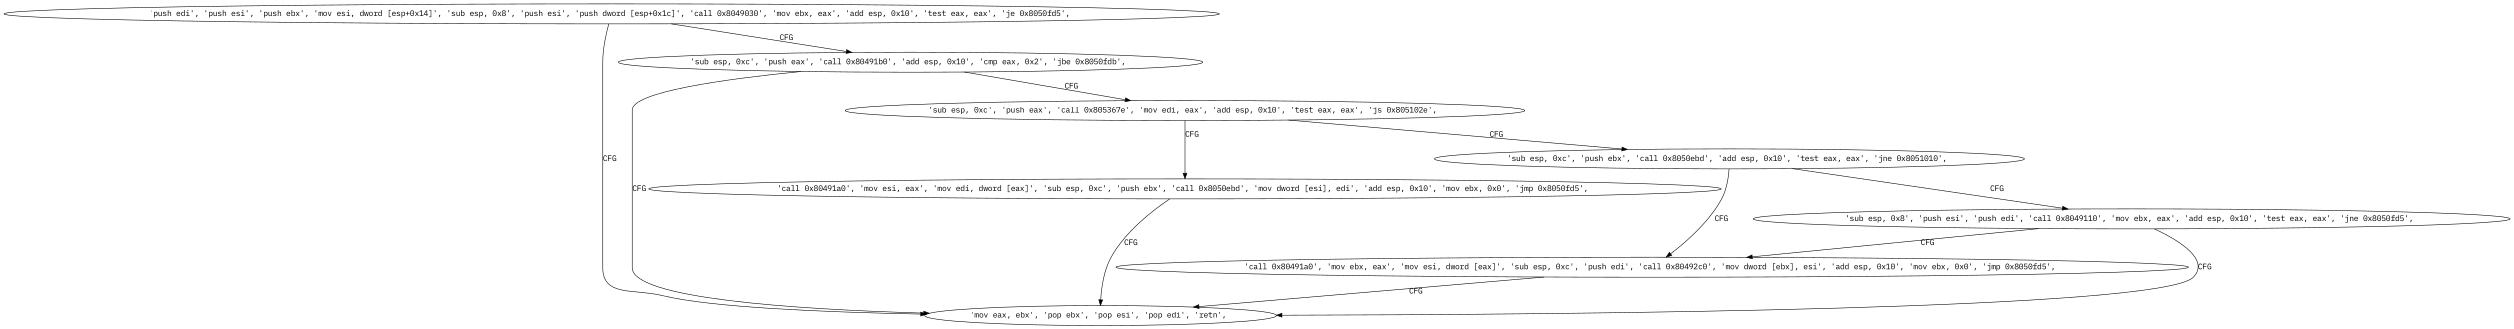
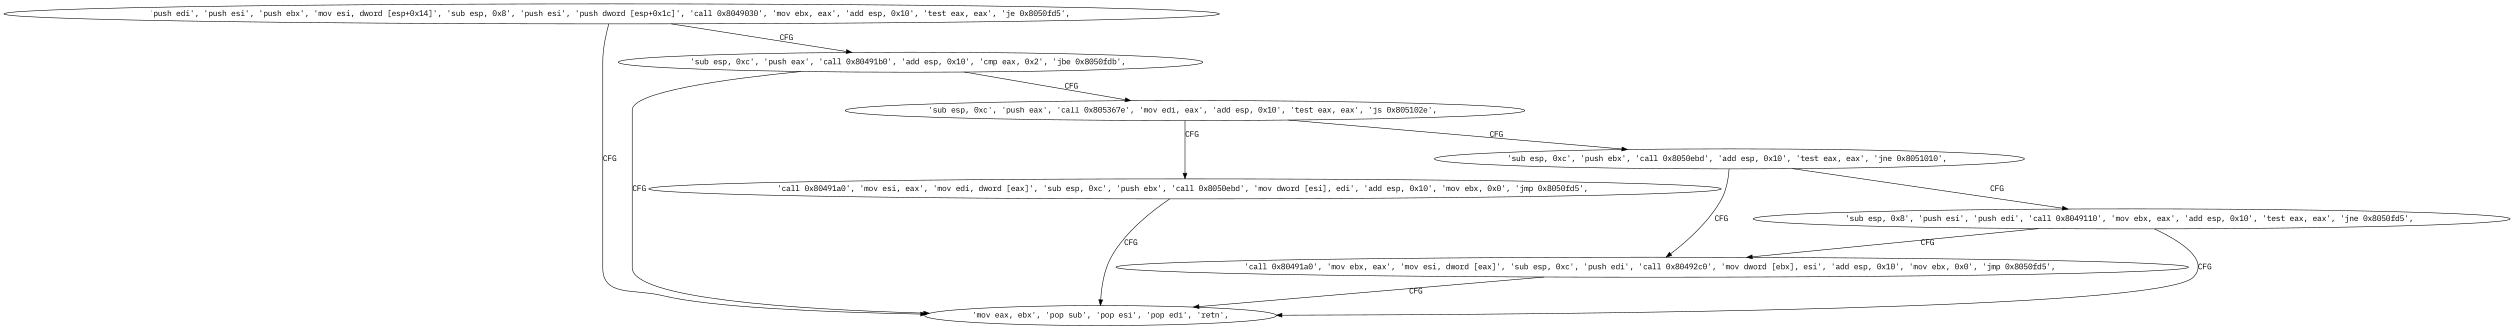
node "'mov eax, ebx', 'pop ebx', 'pop esi', 'pop edi', 'retn',": label "'mov eax, ebx', 'pop ebx', 'pop esi', 'pop edi', 'retn'," -> "'mov eax, ebx', 'pop sub', 'pop esi', 'pop edi', 'retn',"
